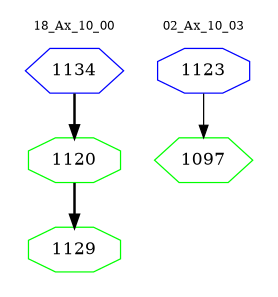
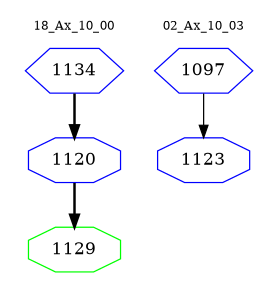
edge "1123" -> "1097": reversed
node "1120": color green -> blue
node "1097": color green -> blue
